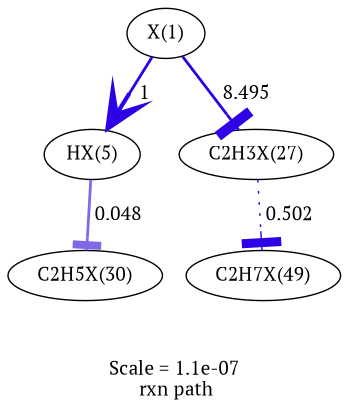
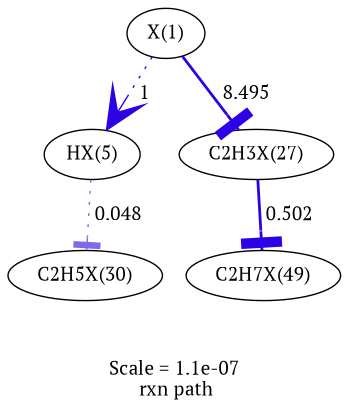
edge "X(1)" -> "HX(5)": style bold -> dotted
edge "C2H3X(27)" -> "C2H7X(49)": style dotted -> bold
edge "HX(5)" -> "C2H5X(30)": style bold -> dotted
